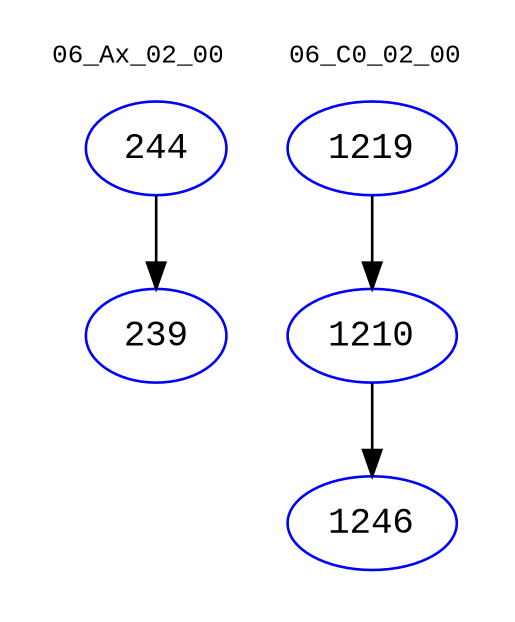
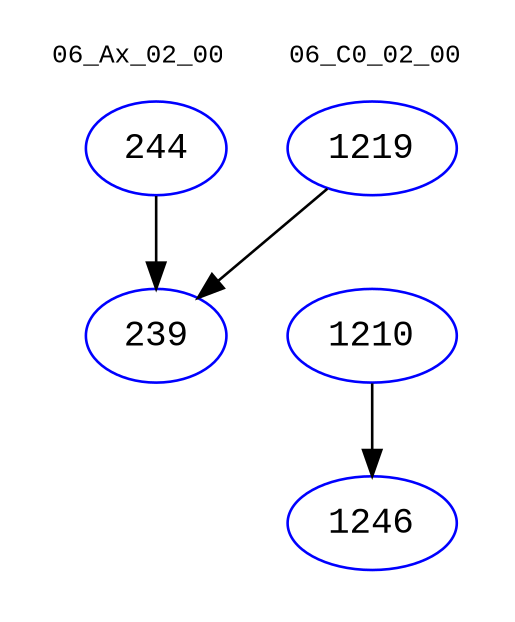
edge "1219" -> "1210": now "1219" -> "239"
